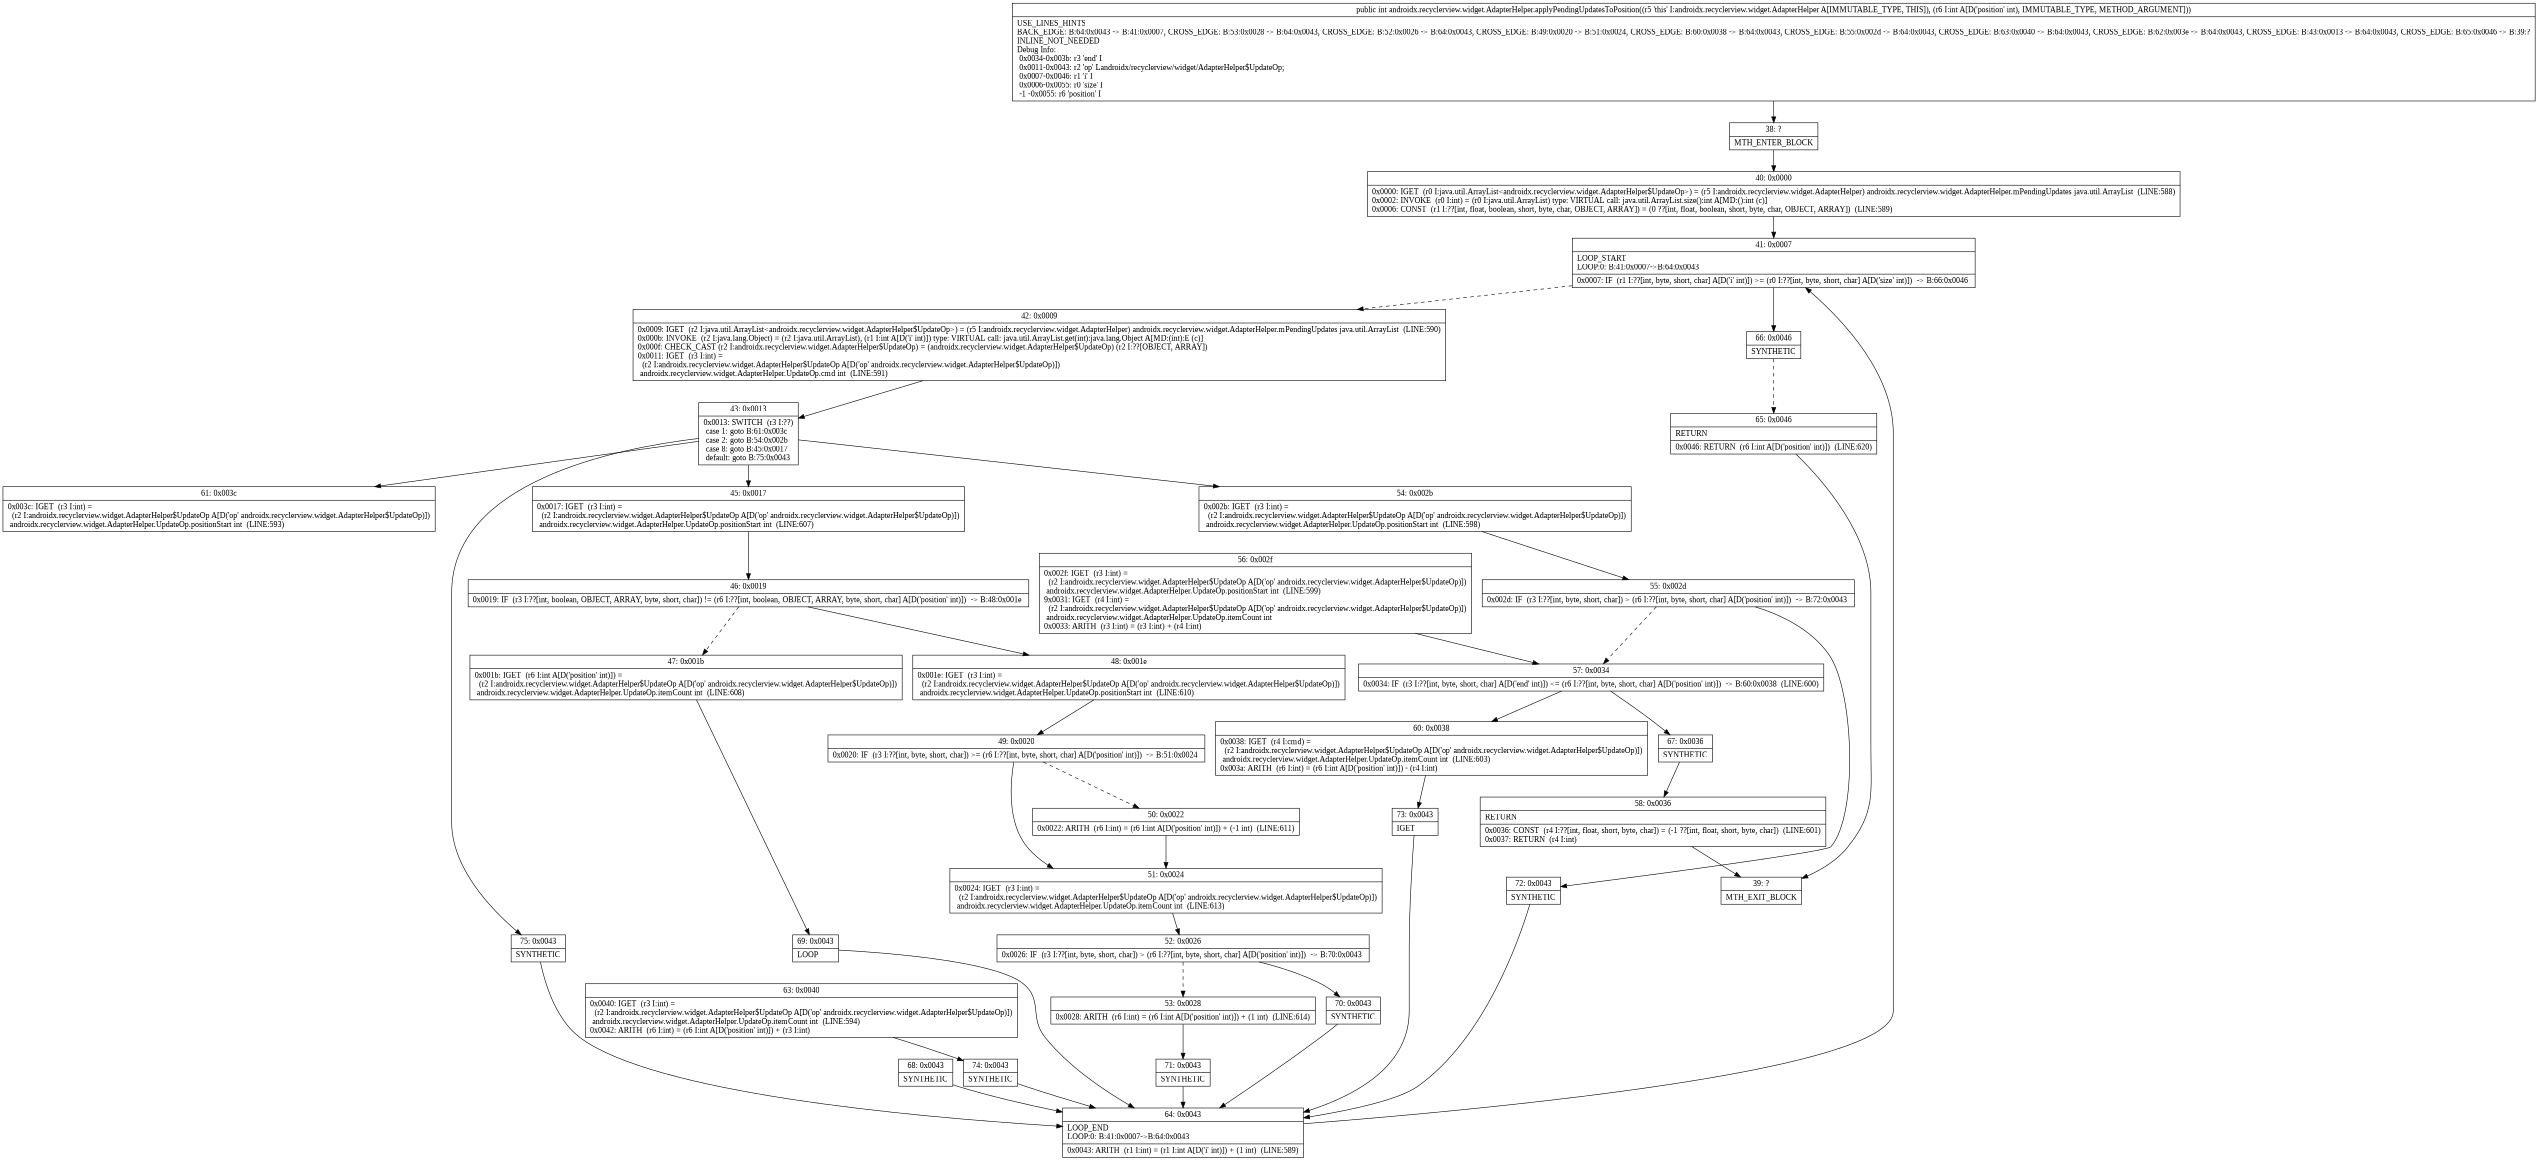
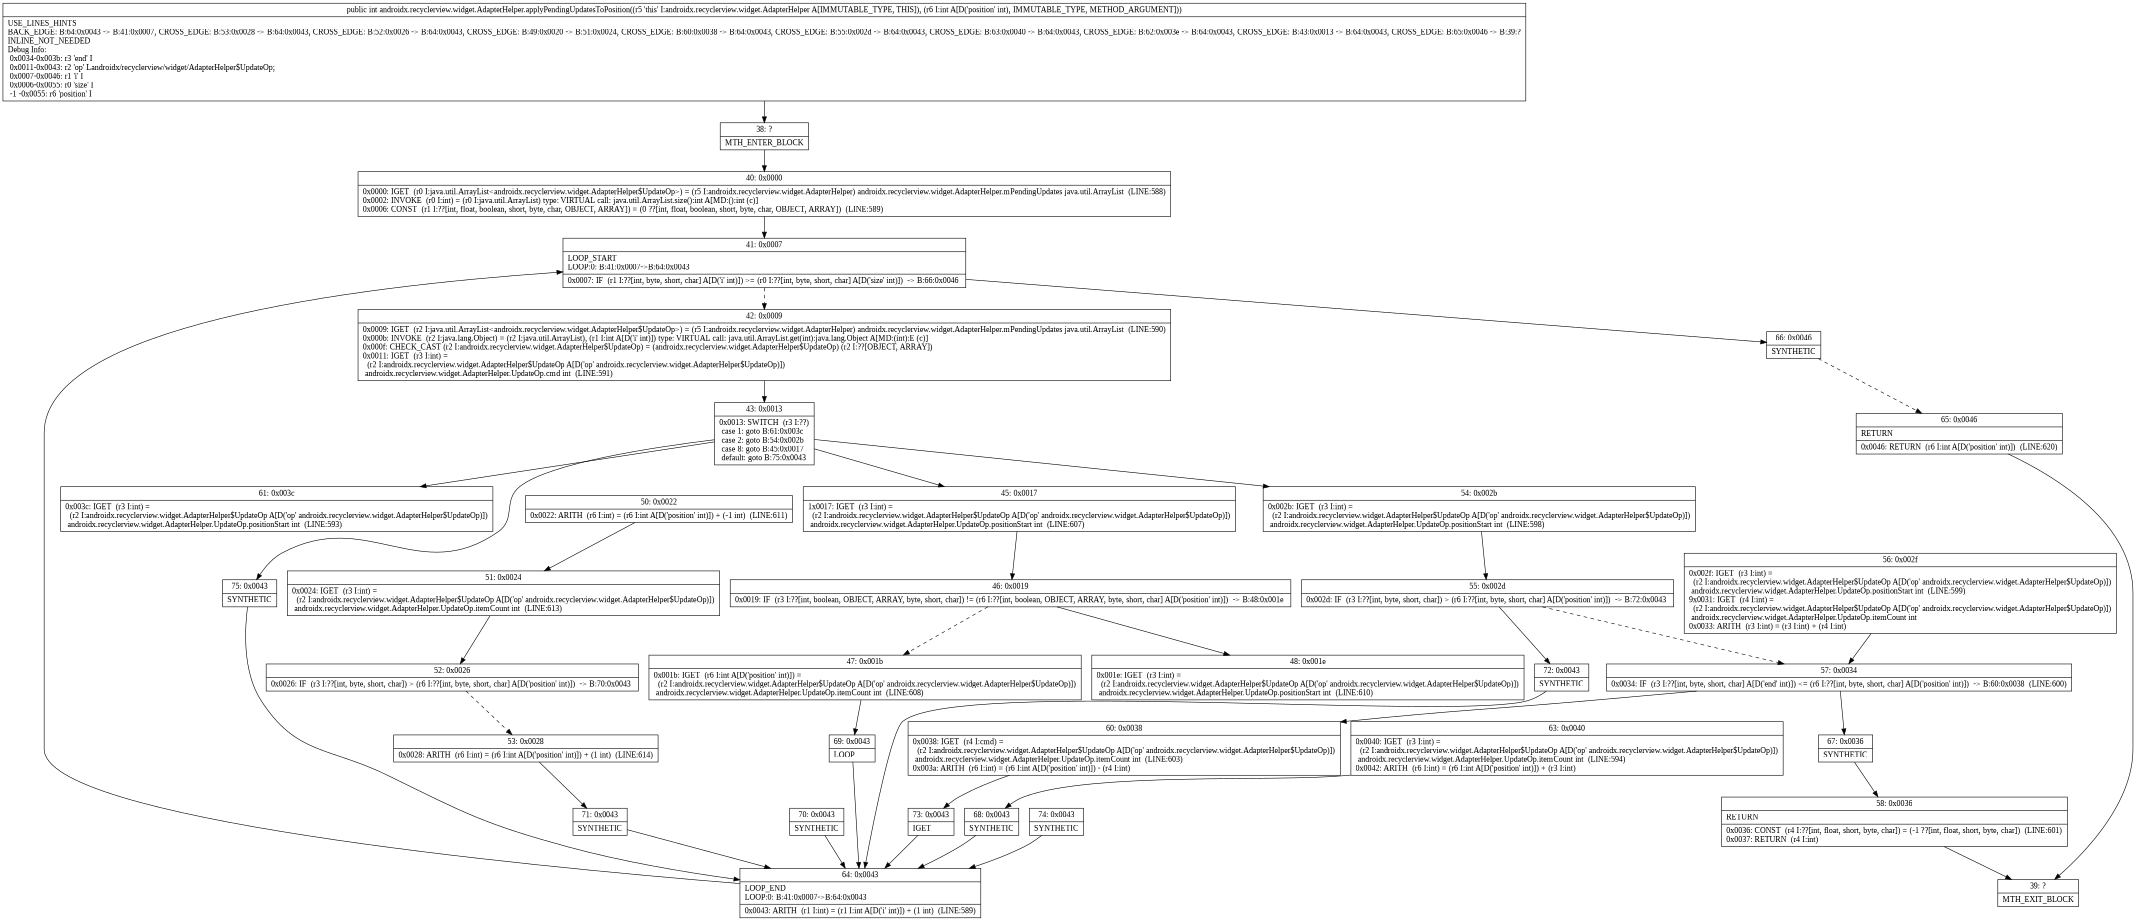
node "45: 0x0017": text "0x0017: IGET  (r3 I:int) =" -> "1x0017: IGET  (r3 I:int) ="
node "49: 0x0020": removed
edge "52: 0x0026" -> "70: 0x0043": removed
edge "63: 0x0040" -> "74: 0x0043": now "63: 0x0040" -> "68: 0x0043"
